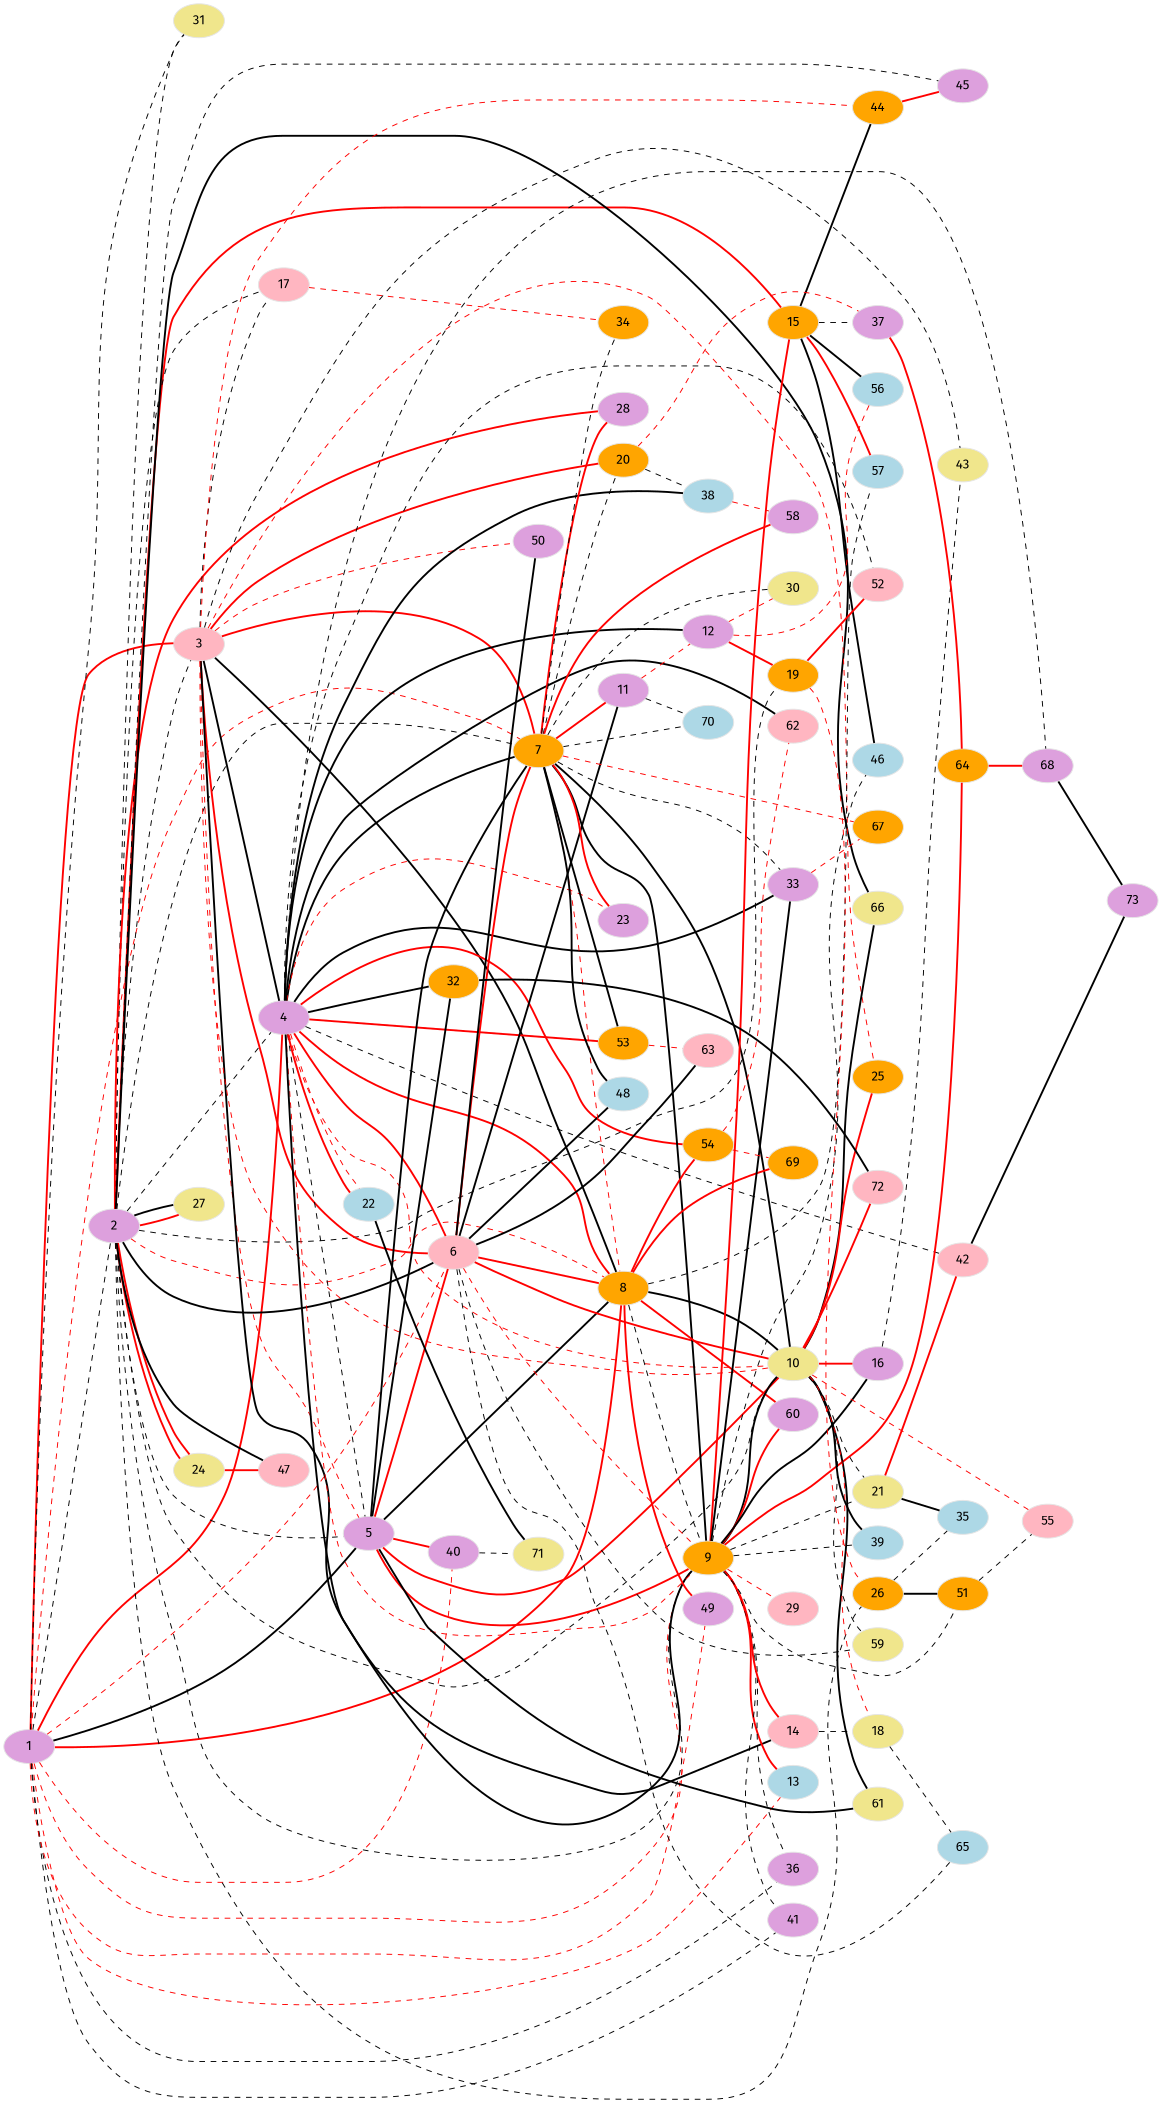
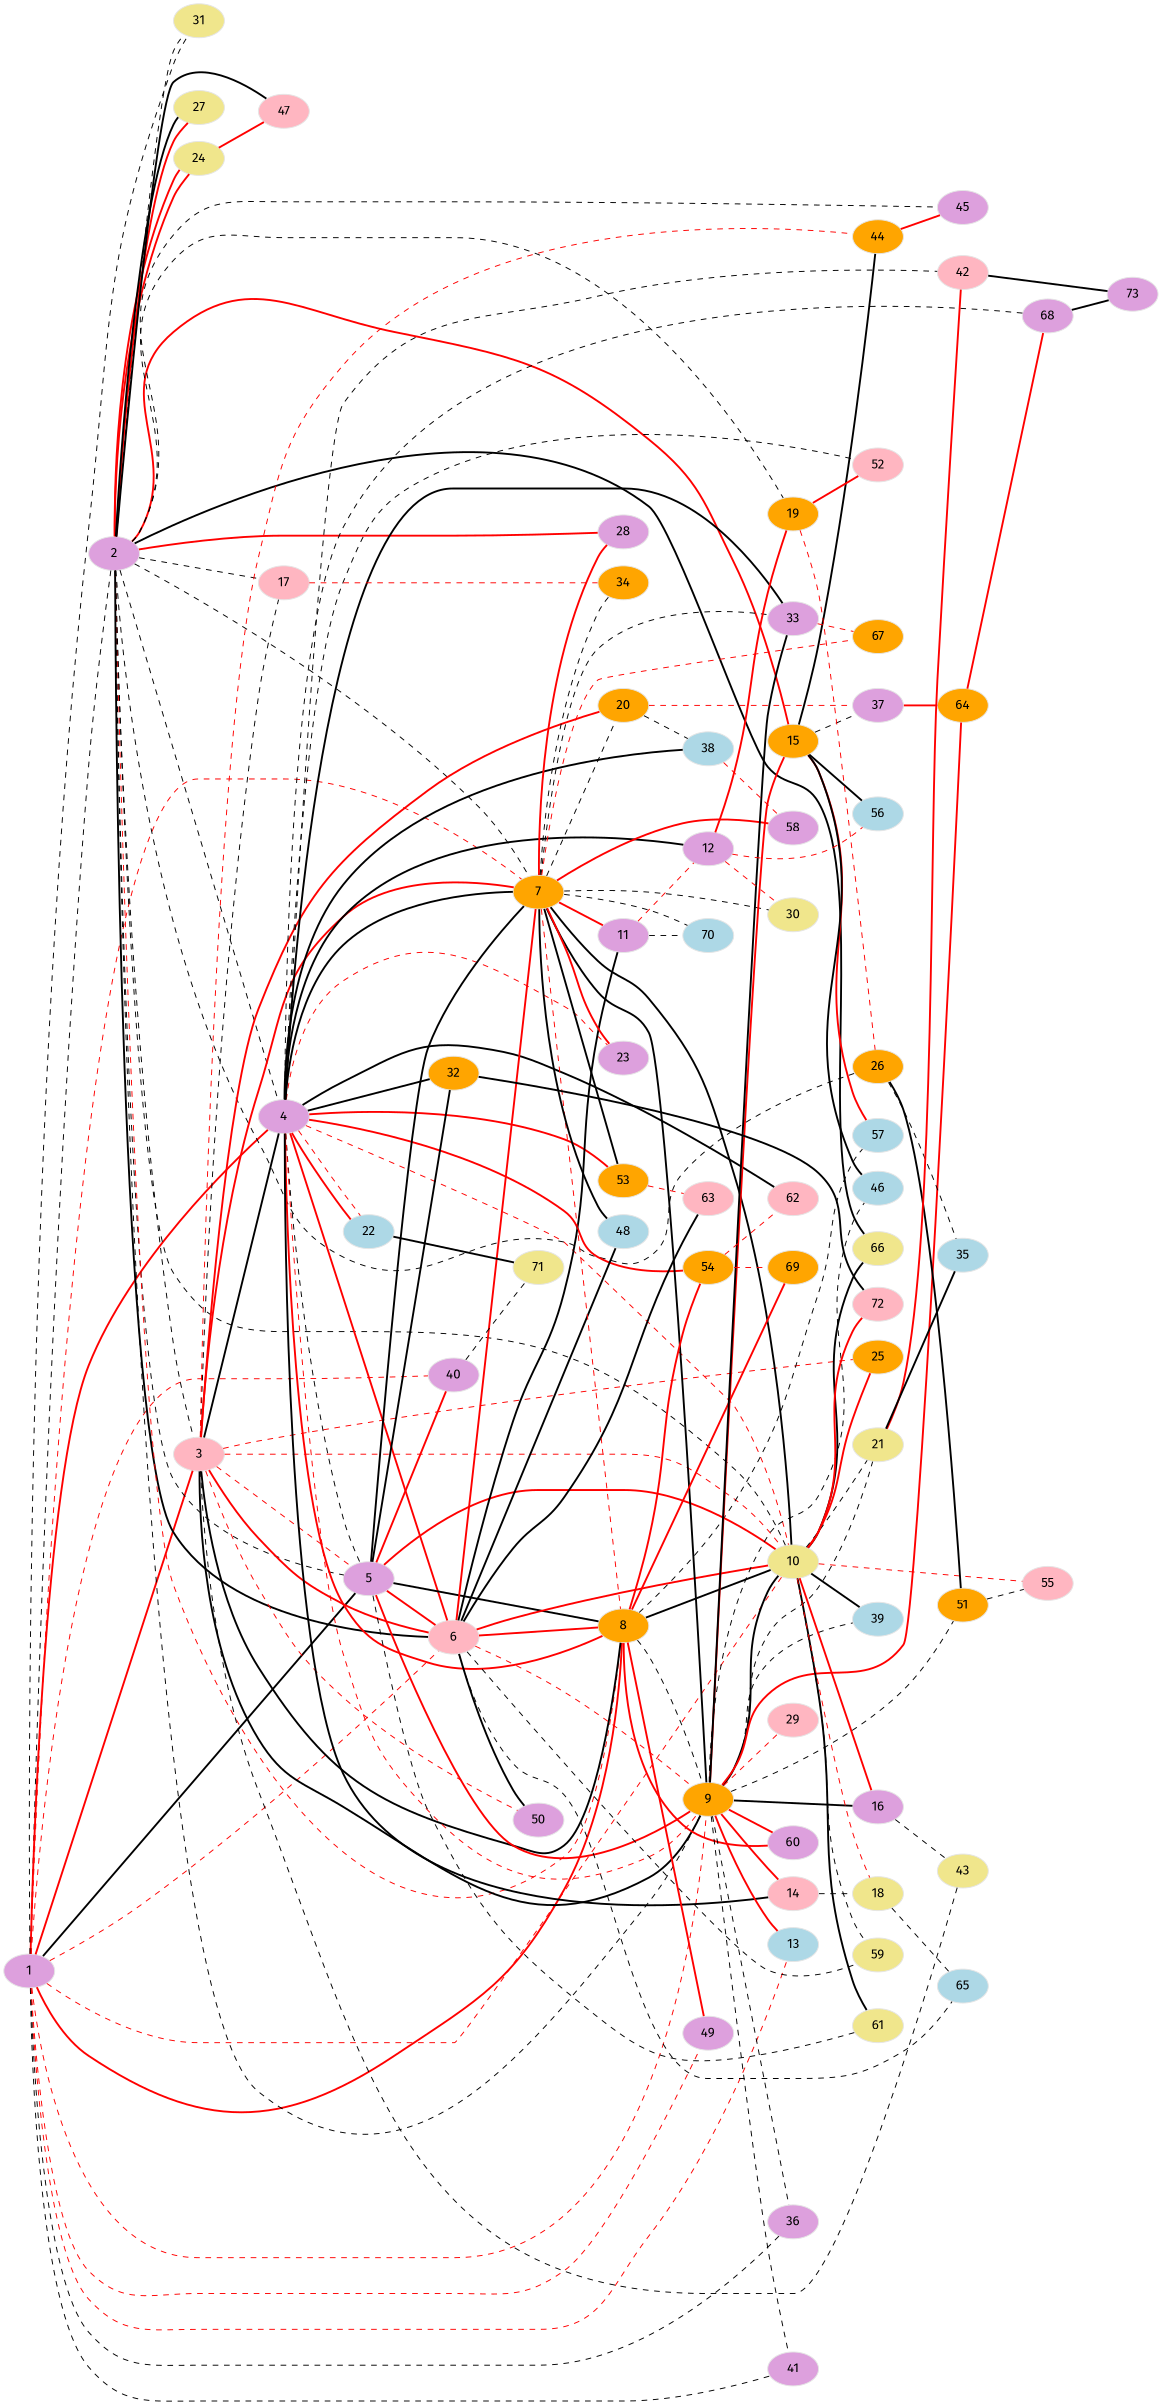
edge "5" -- "61": style bold -> dashed
edge "10" -- "1": added
